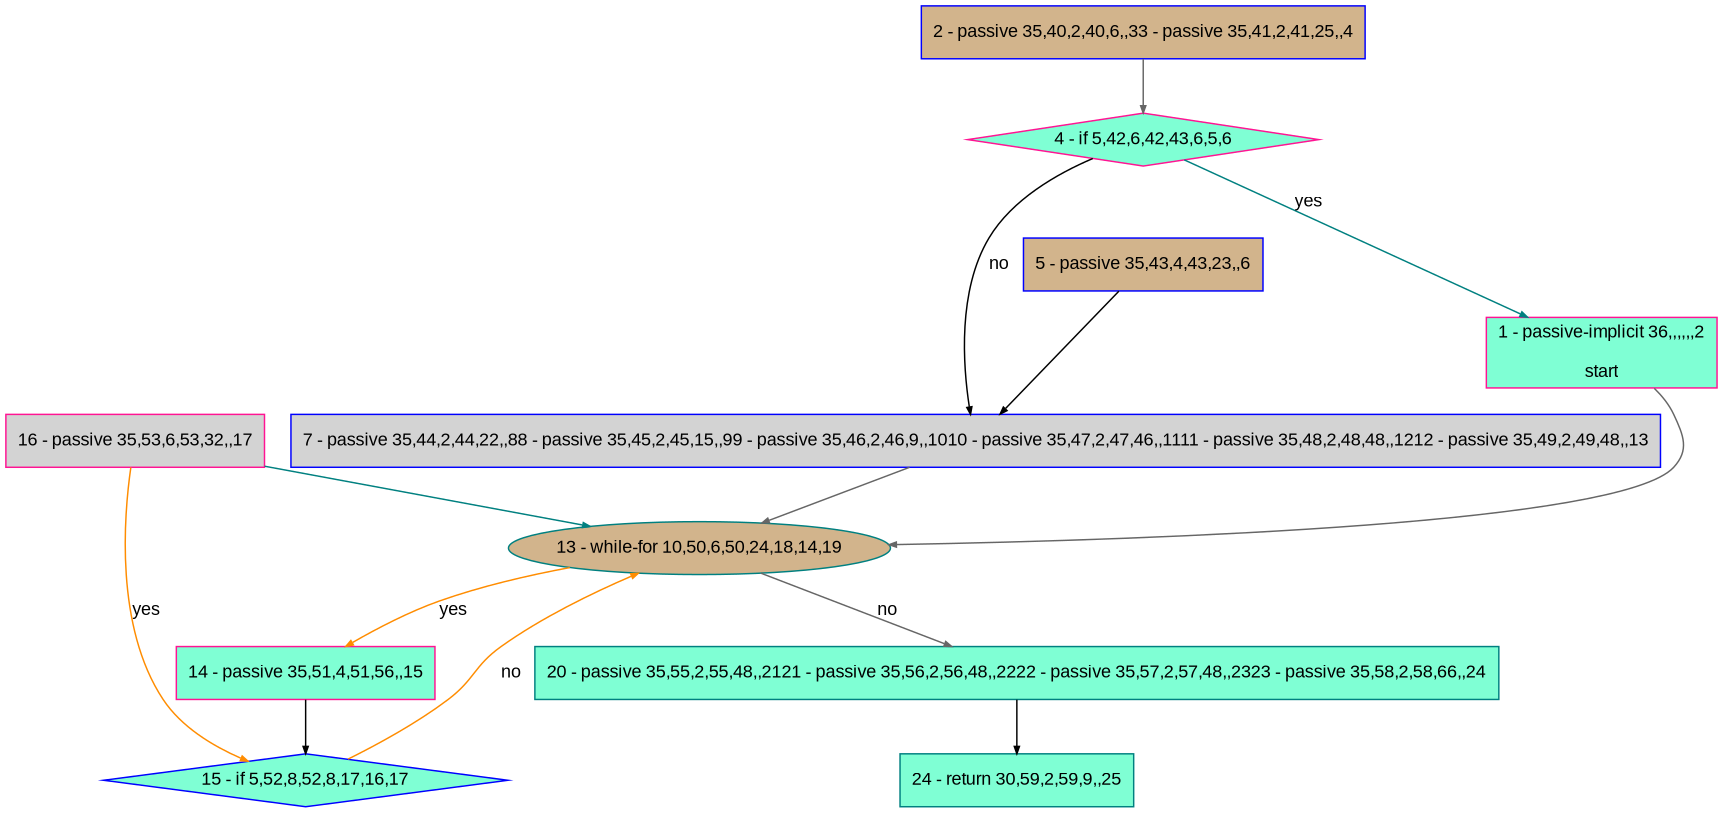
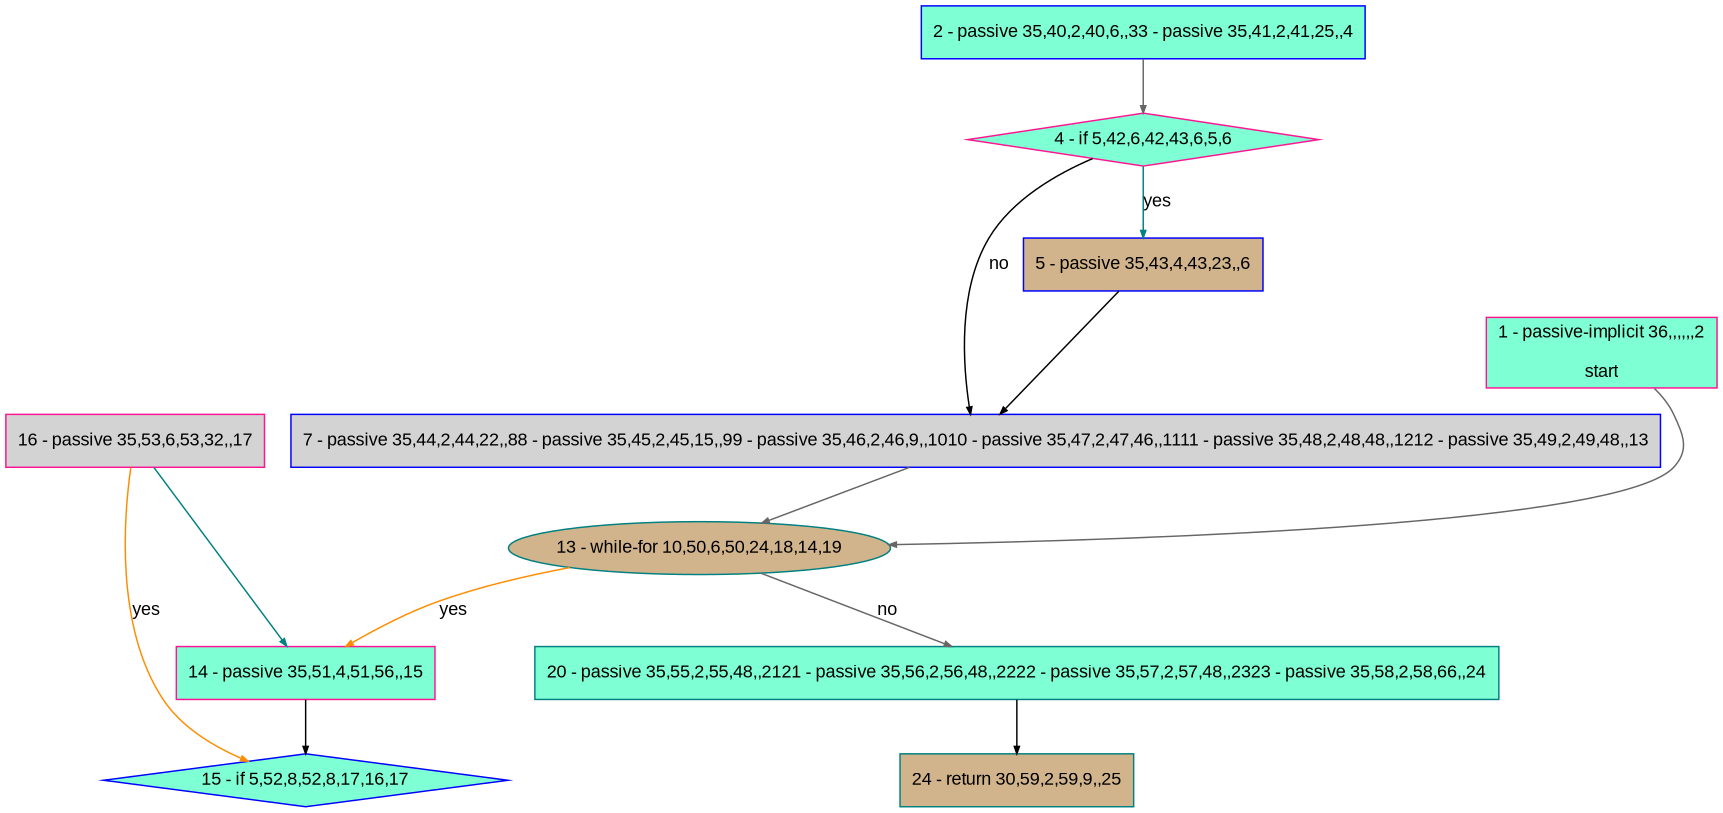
node "2 - passive 35,40,2,40,6,,33 - passive 35,41,2,41,25,,4": fillcolor tan -> aquamarine
edge "4 - if 5,42,6,42,43,6,5,6" -> "1 - passive-implicit 36,,,,,,2 start": now "4 - if 5,42,6,42,43,6,5,6" -> "5 - passive 35,43,4,43,23,,6"
edge "16 - passive 35,53,6,53,32,,17" -> "13 - while-for 10,50,6,50,24,18,14,19": now "16 - passive 35,53,6,53,32,,17" -> "14 - passive 35,51,4,51,56,,15"
edge "15 - if 5,52,8,52,8,17,16,17" -> "13 - while-for 10,50,6,50,24,18,14,19": removed, label "no"
node "24 - return 30,59,2,59,9,,25": fillcolor aquamarine -> tan
